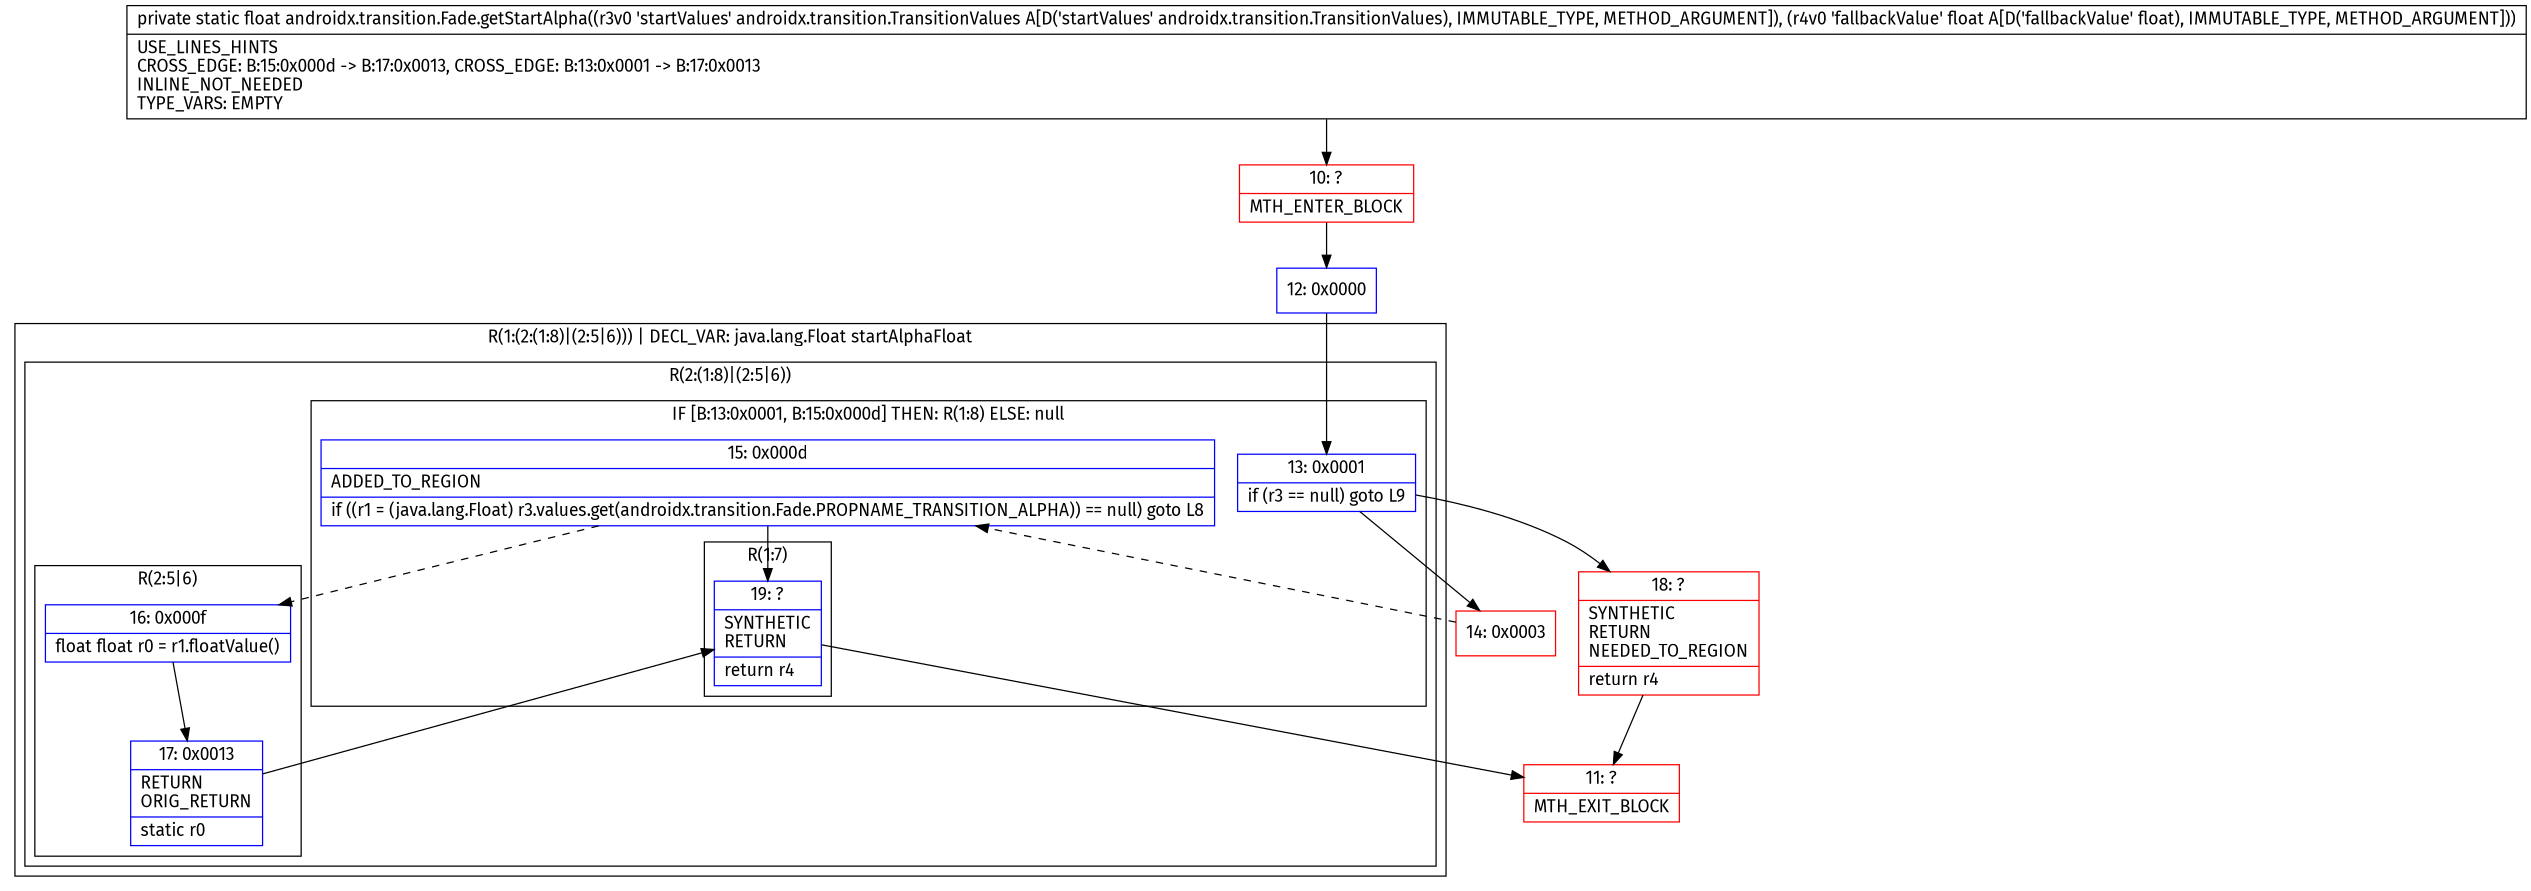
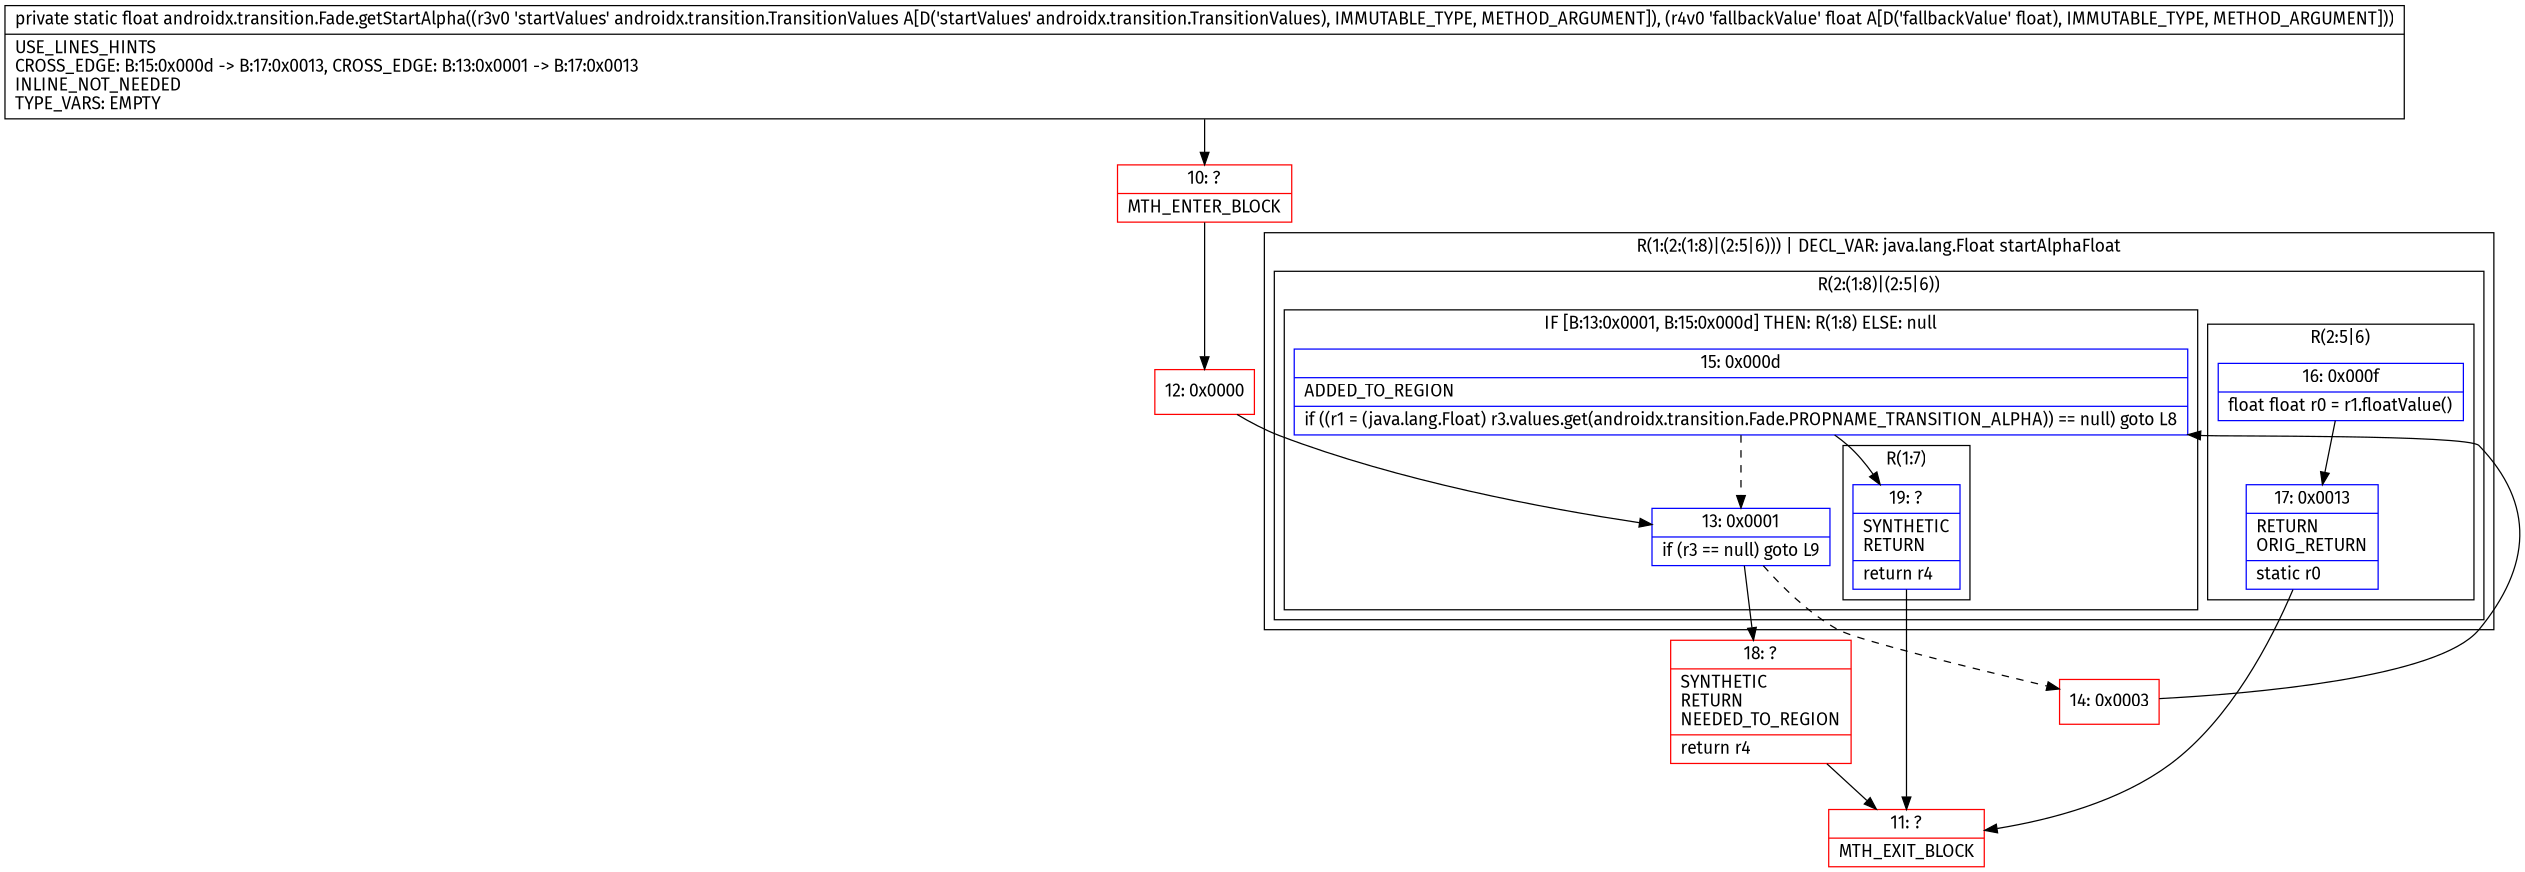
node "12: 0x0000": color blue -> red
edge "13: 0x0001" -> "14: 0x0003": style solid -> dashed
edge "15: 0x000d" -> "16: 0x000f": now "15: 0x000d" -> "13: 0x0001"
edge "14: 0x0003" -> "15: 0x000d": style dashed -> solid
edge "17: 0x0013" -> "19: ?": now "17: 0x0013" -> "11: ?"
